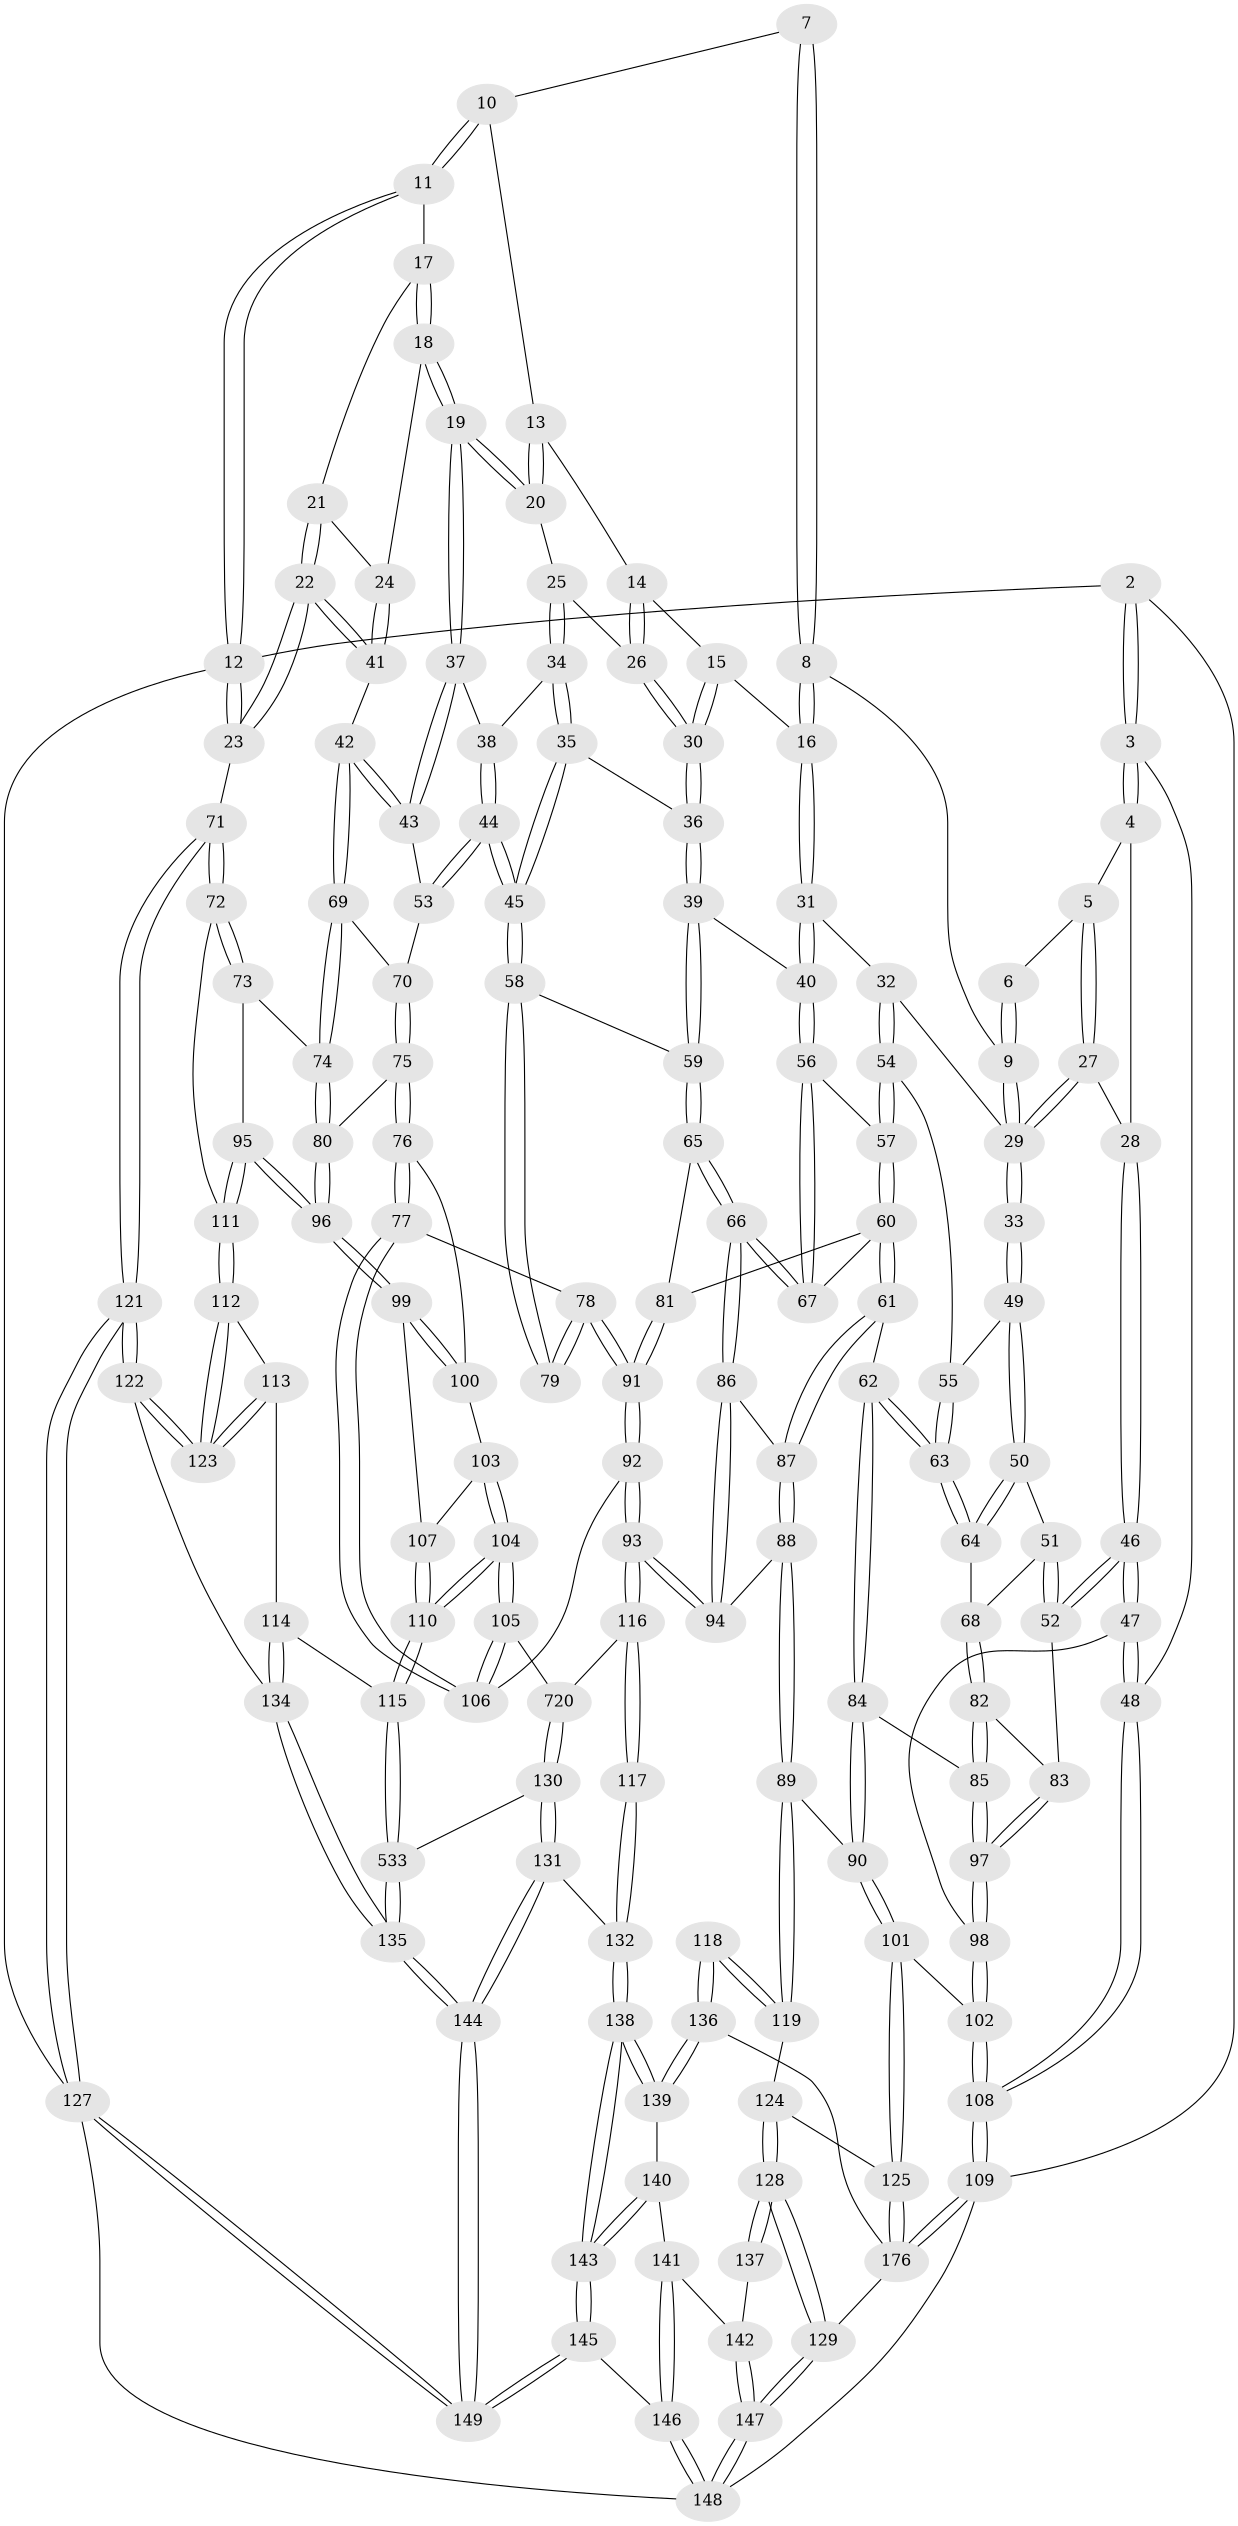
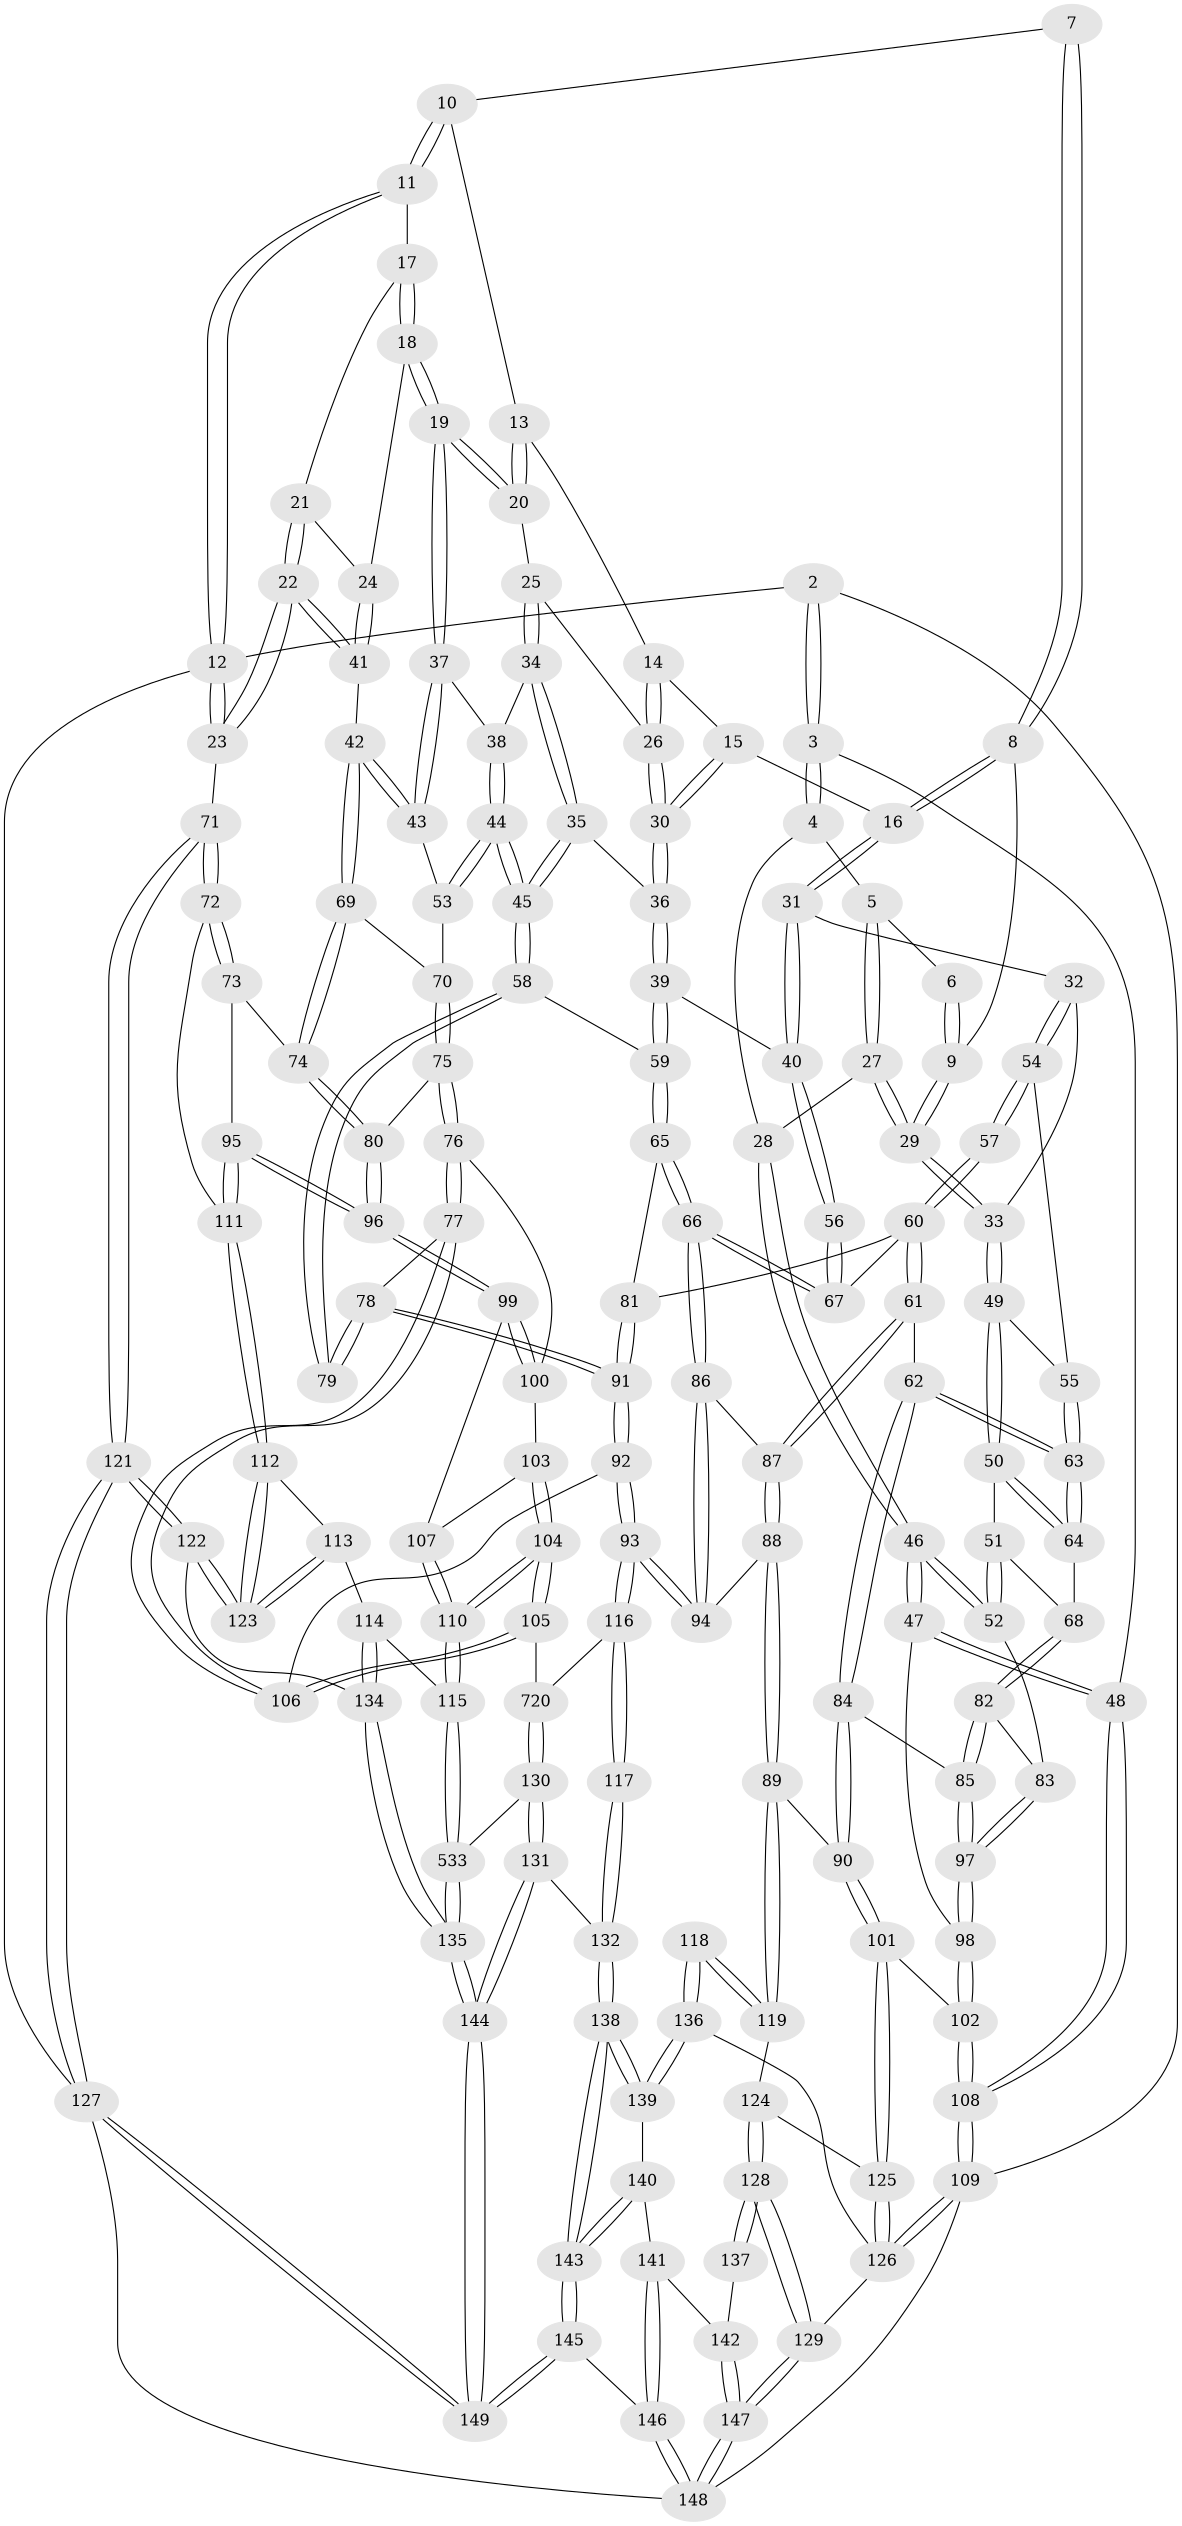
edge "32" -- "29": now "32" -- "33"
edge "56" -- "57": removed
node "176": label "176" -> "126"
